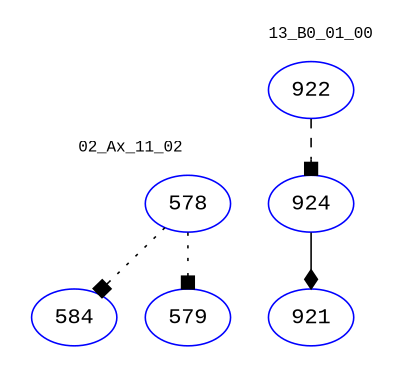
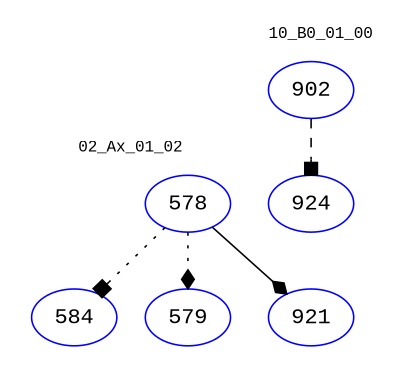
cluster "13_B0_01_00": label "13_B0_01_00" -> "10_B0_01_00"
node "922": label "922" -> "902"
cluster "02_Ax_11_02": label "02_Ax_11_02" -> "02_Ax_01_02"
edge "578" -> "579": arrowhead box -> diamond
edge "924" -> "921": now "578" -> "921"
